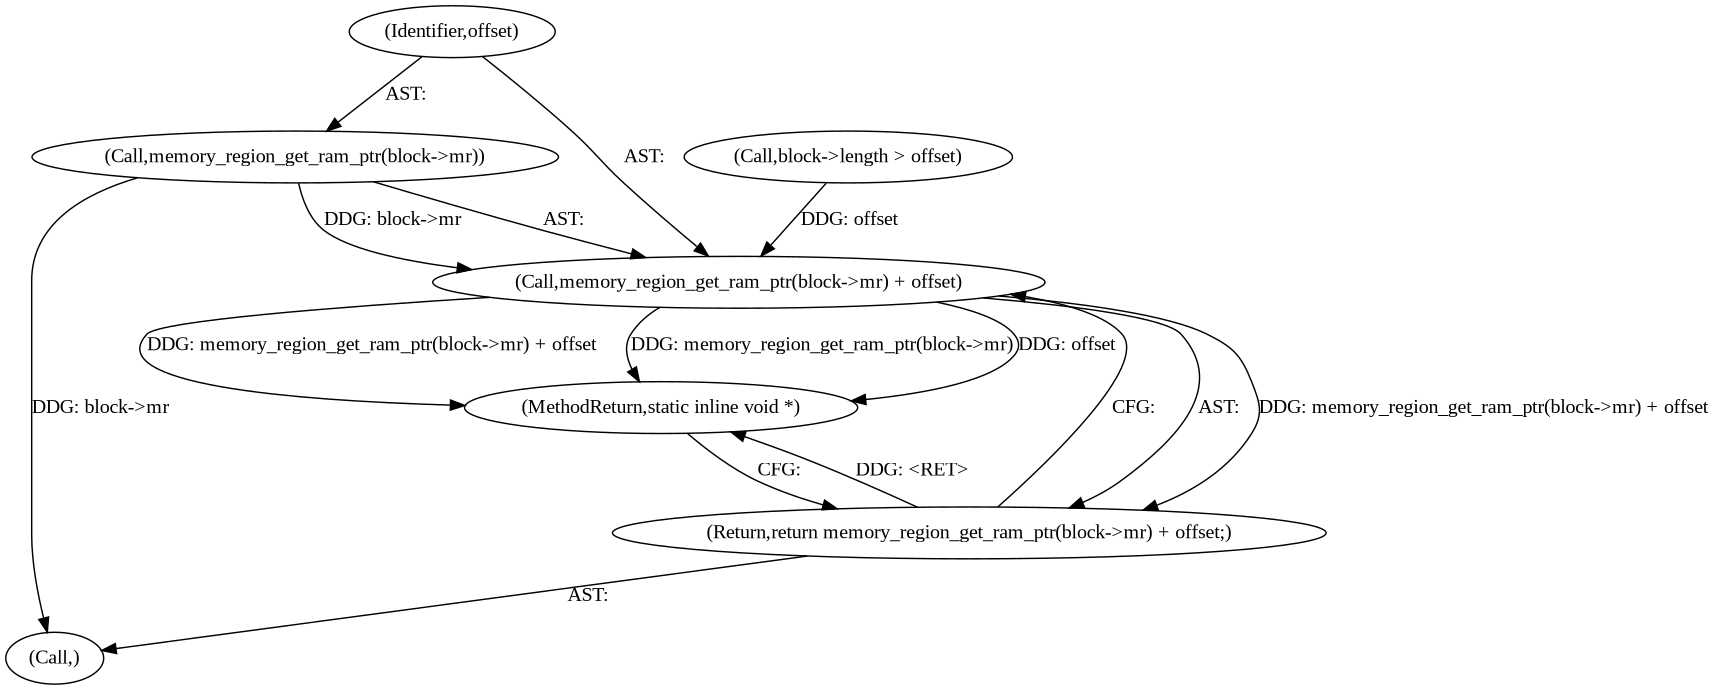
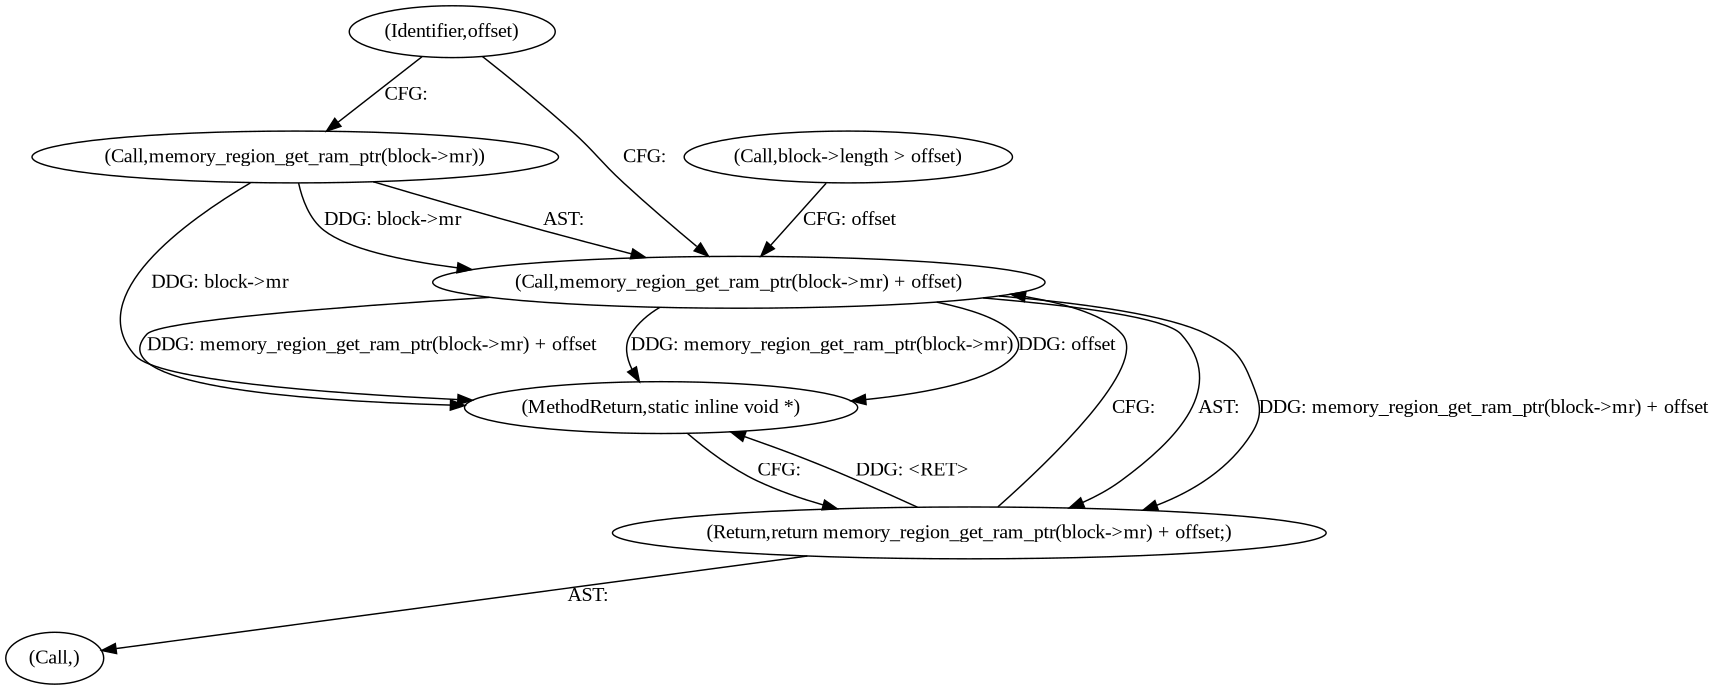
edge "(Identifier,offset)" -> "(Call,memory_region_get_ram_ptr(block->mr))": label "AST: " -> "CFG: "
edge "(Identifier,offset)" -> "(Call,memory_region_get_ram_ptr(block->mr) + offset)": label "AST: " -> "CFG: "
edge "(Call,block->length > offset)" -> "(Call,memory_region_get_ram_ptr(block->mr) + offset)": label "DDG: offset" -> "CFG: offset"
edge "(Call,memory_region_get_ram_ptr(block->mr))" -> "(Call,)": now "(Call,memory_region_get_ram_ptr(block->mr))" -> "(MethodReturn,static inline void *)"
